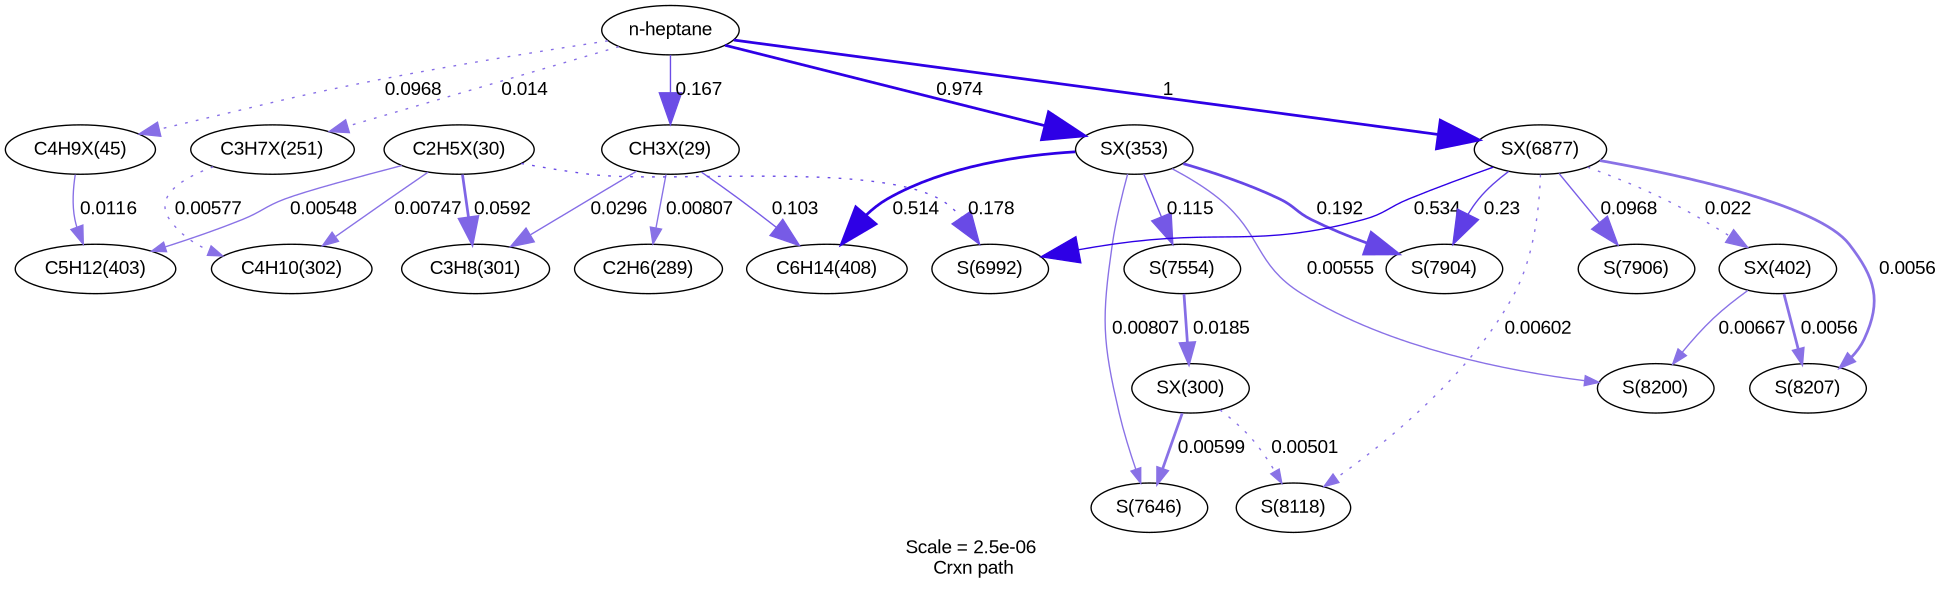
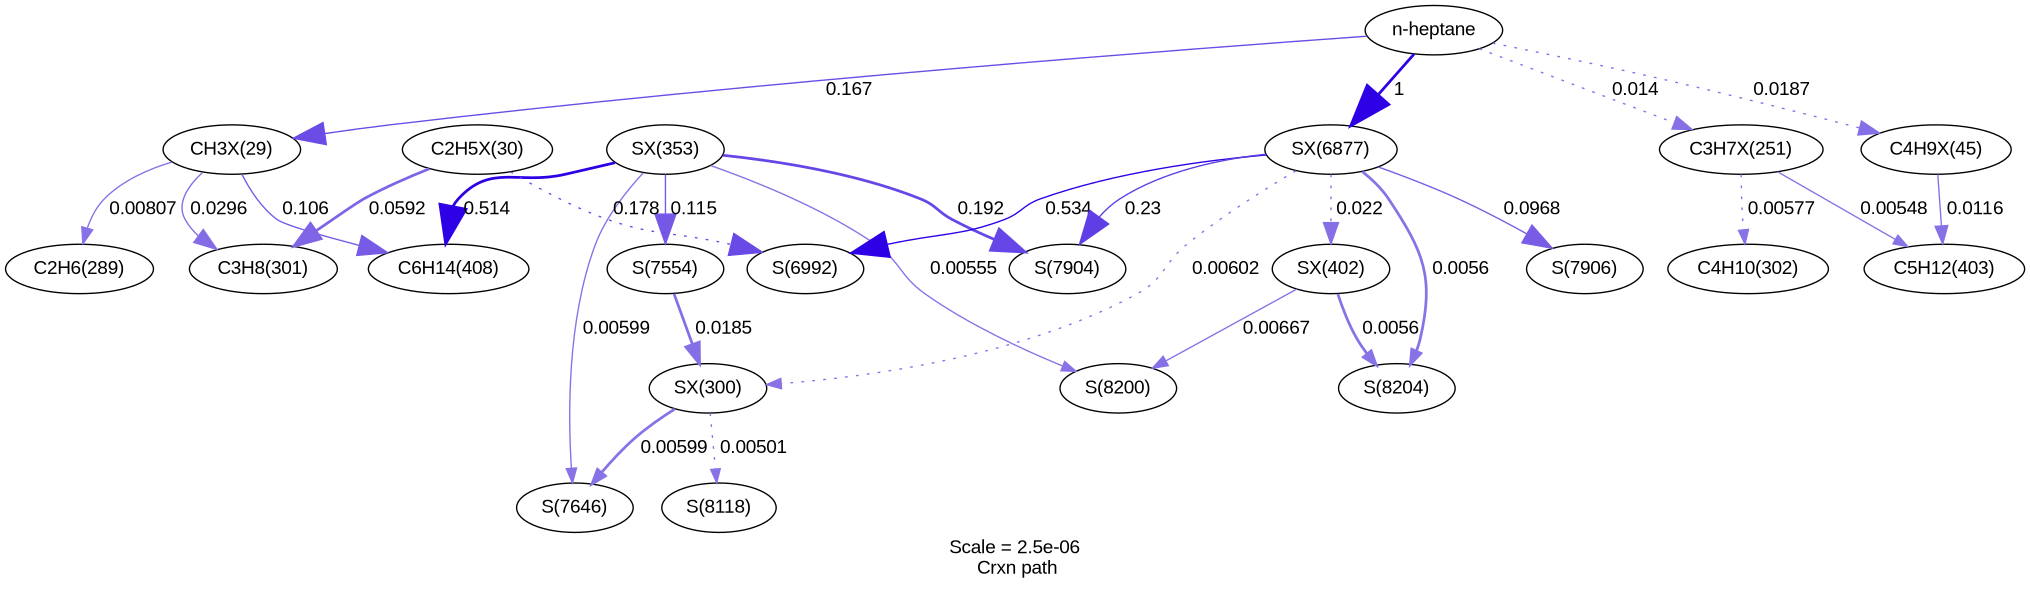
edge "n-heptane" -> "SX(353)": removed, label "0.974"
edge "n-heptane" -> "C4H9X(45)": label " 0.0968" -> " 0.0187"
edge "C2H5X(30)" -> "C5H12(403)": now "C3H7X(251)" -> "C5H12(403)"
edge "C2H5X(30)" -> "C4H10(302)": removed, label "0.00747"
edge "CH3X(29)" -> "C6H14(408)": label " 0.103" -> " 0.106"
edge "SX(353)" -> "S(7646)": label " 0.00807" -> " 0.00599"
edge "SX(6877)" -> "S(8118)": now "SX(6877)" -> "SX(300)"
node "S(8207)": label "S(8207)" -> "S(8204)"
